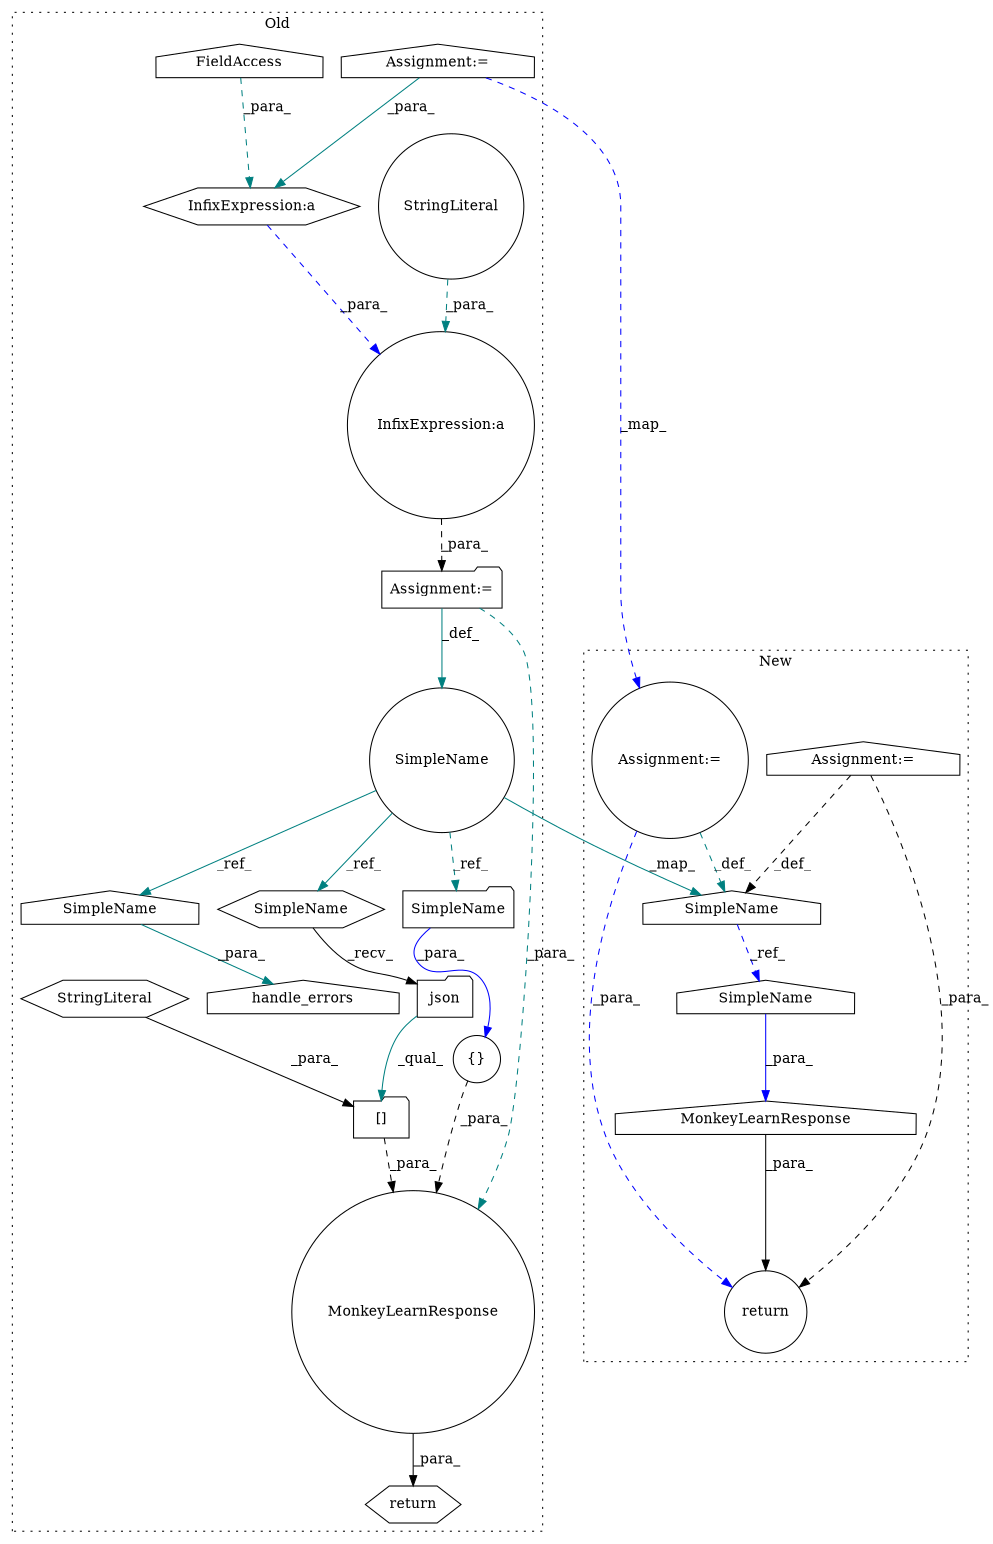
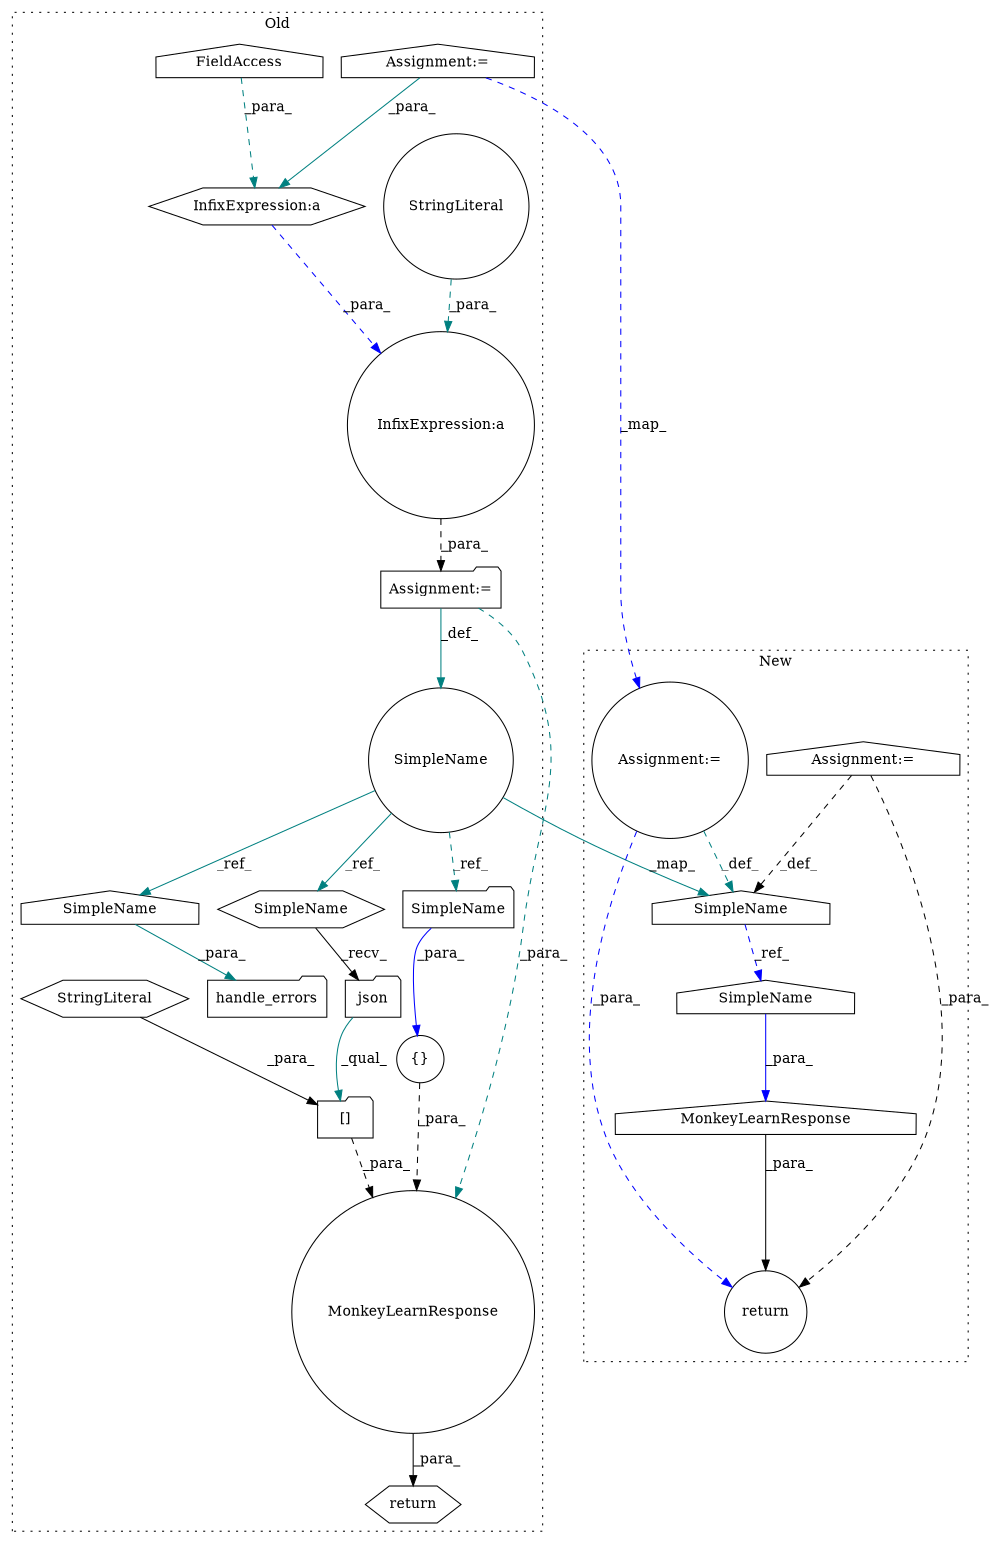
node "handle_errors": shape house -> folder
